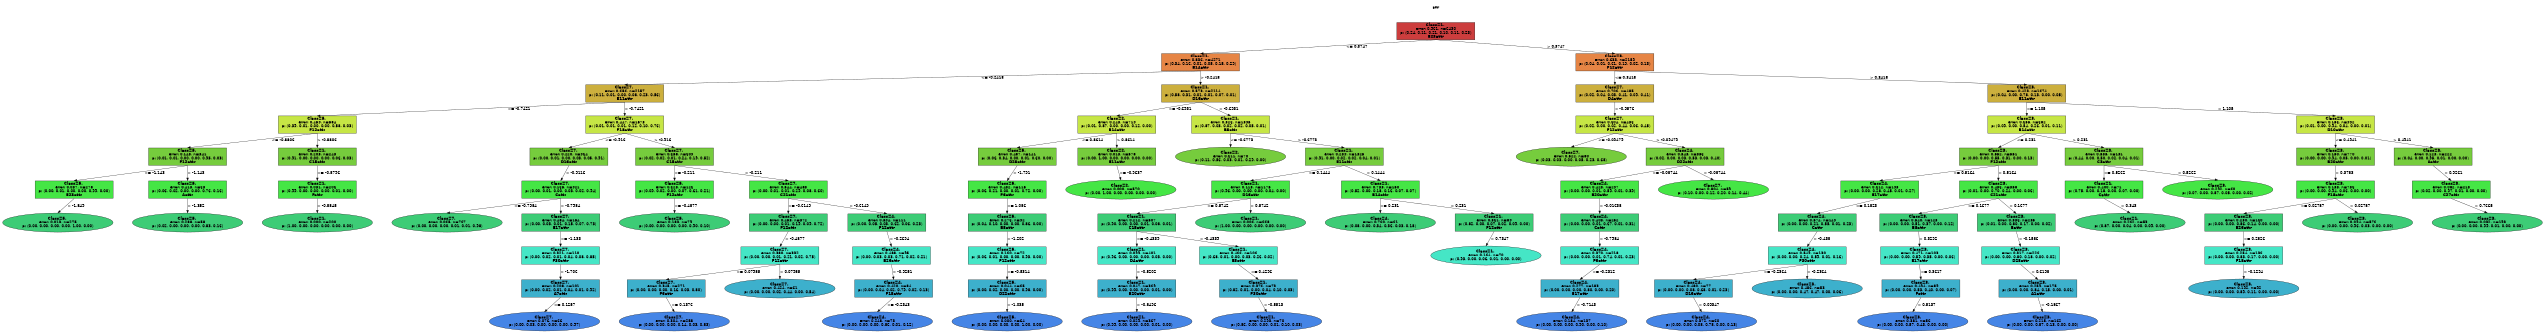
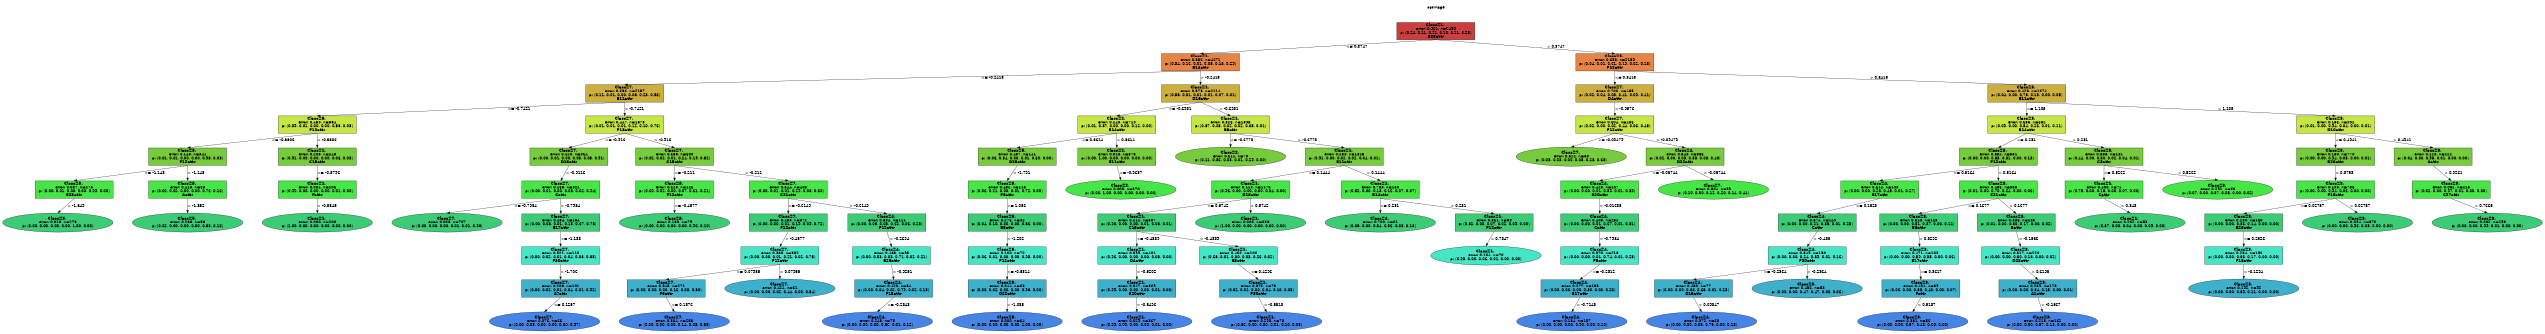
node "attr": label "attr" -> "satimage"
